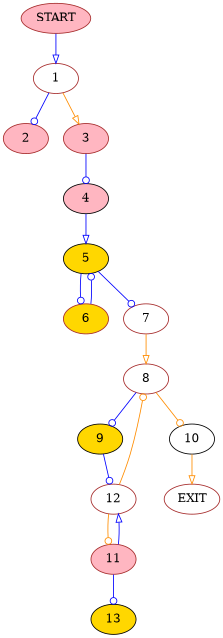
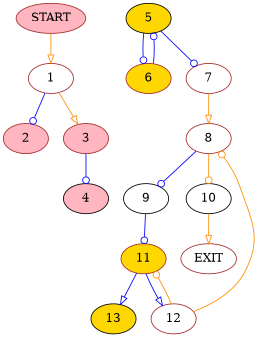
edge "START" -> "1": color blue -> darkorange
edge "4" -> "5": removed
node "9": fillcolor gold -> white
edge "9" -> "12": now "9" -> "11"
node "11": fillcolor lightpink -> gold
edge "11" -> "13": arrowhead odot -> onormal
